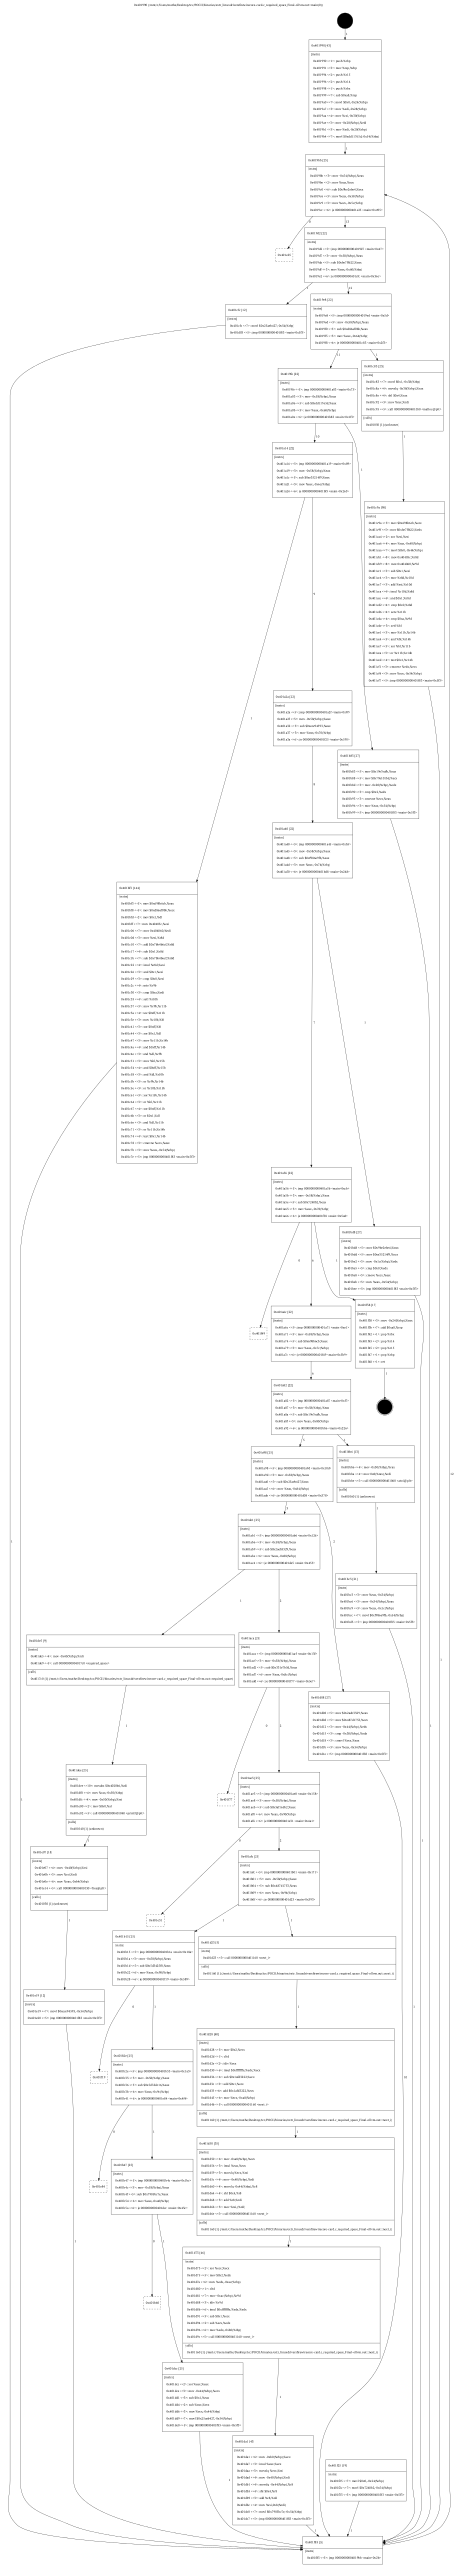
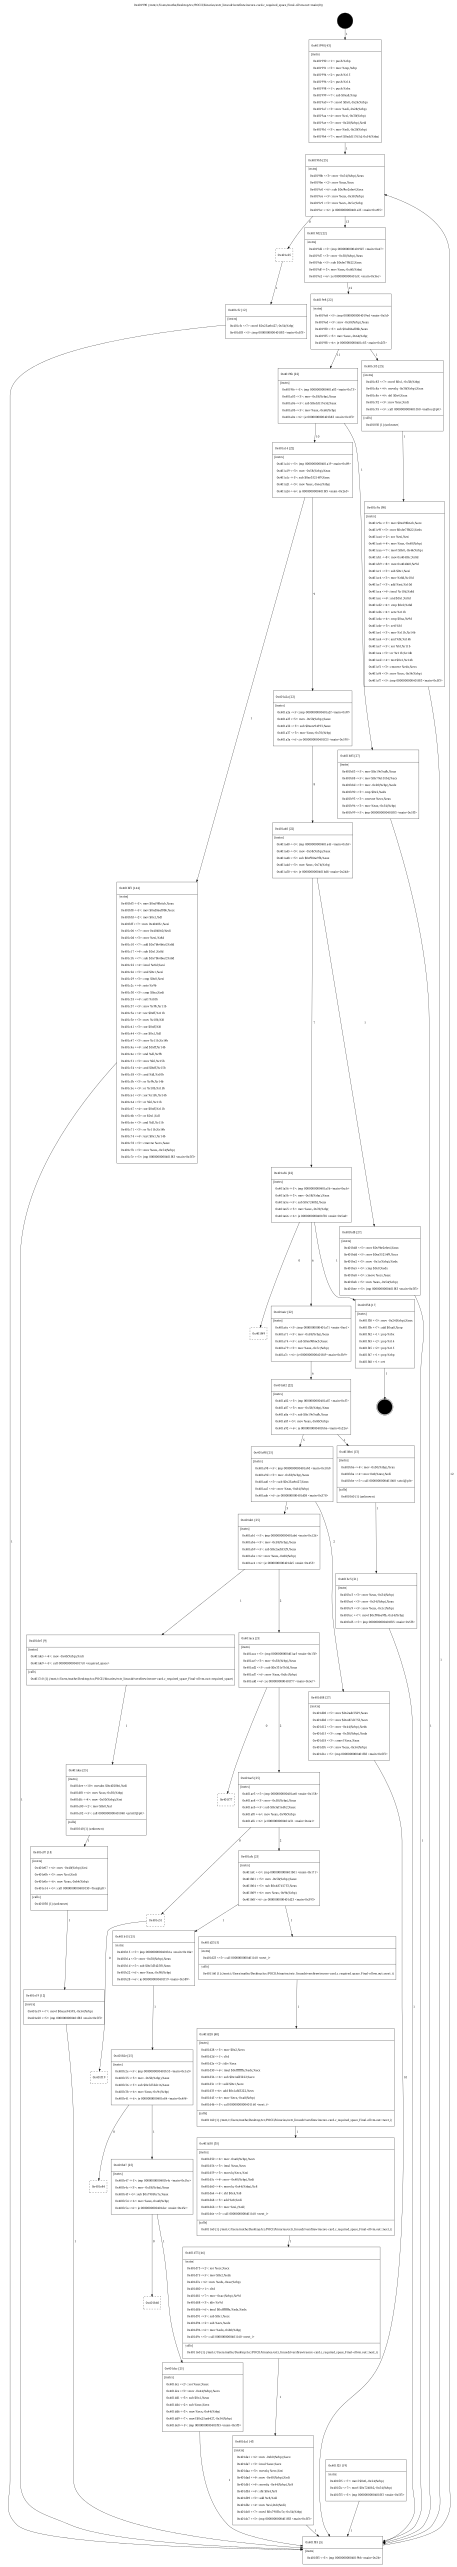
edge "0x4019d2 [22]" -> "0x401cfc [12]": now "0x401e25" -> "0x401cfc [12]"
edge "0x401b15 [25]" -> "0x401f19": now "0x401e31" -> "0x401f19"
